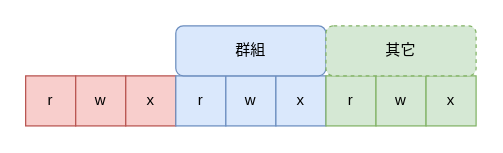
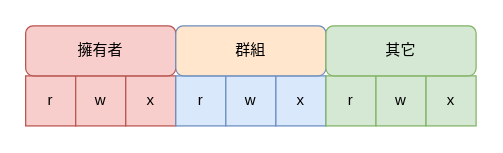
node "擁有者": added
node "群組": fillcolor #dae8fc -> #ffe6cc
node "其它": style dashed -> solid
